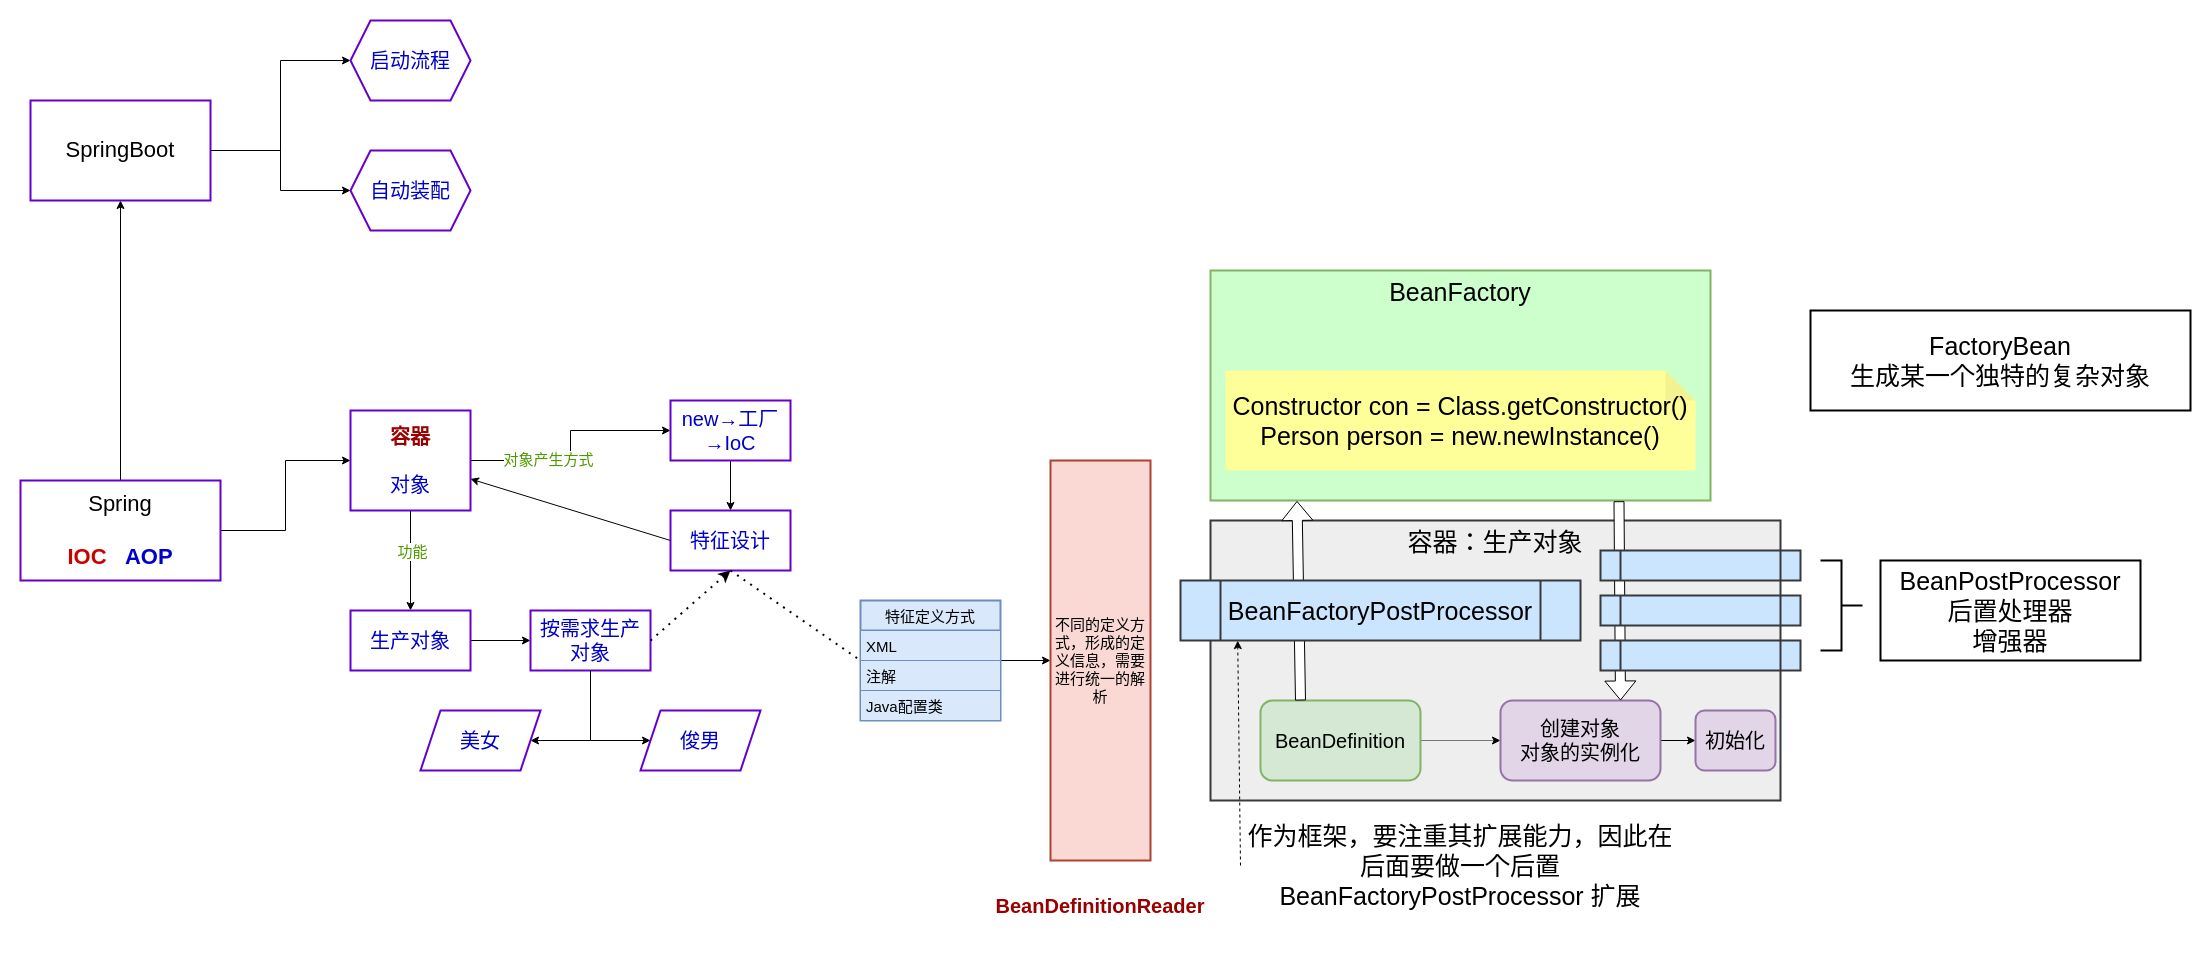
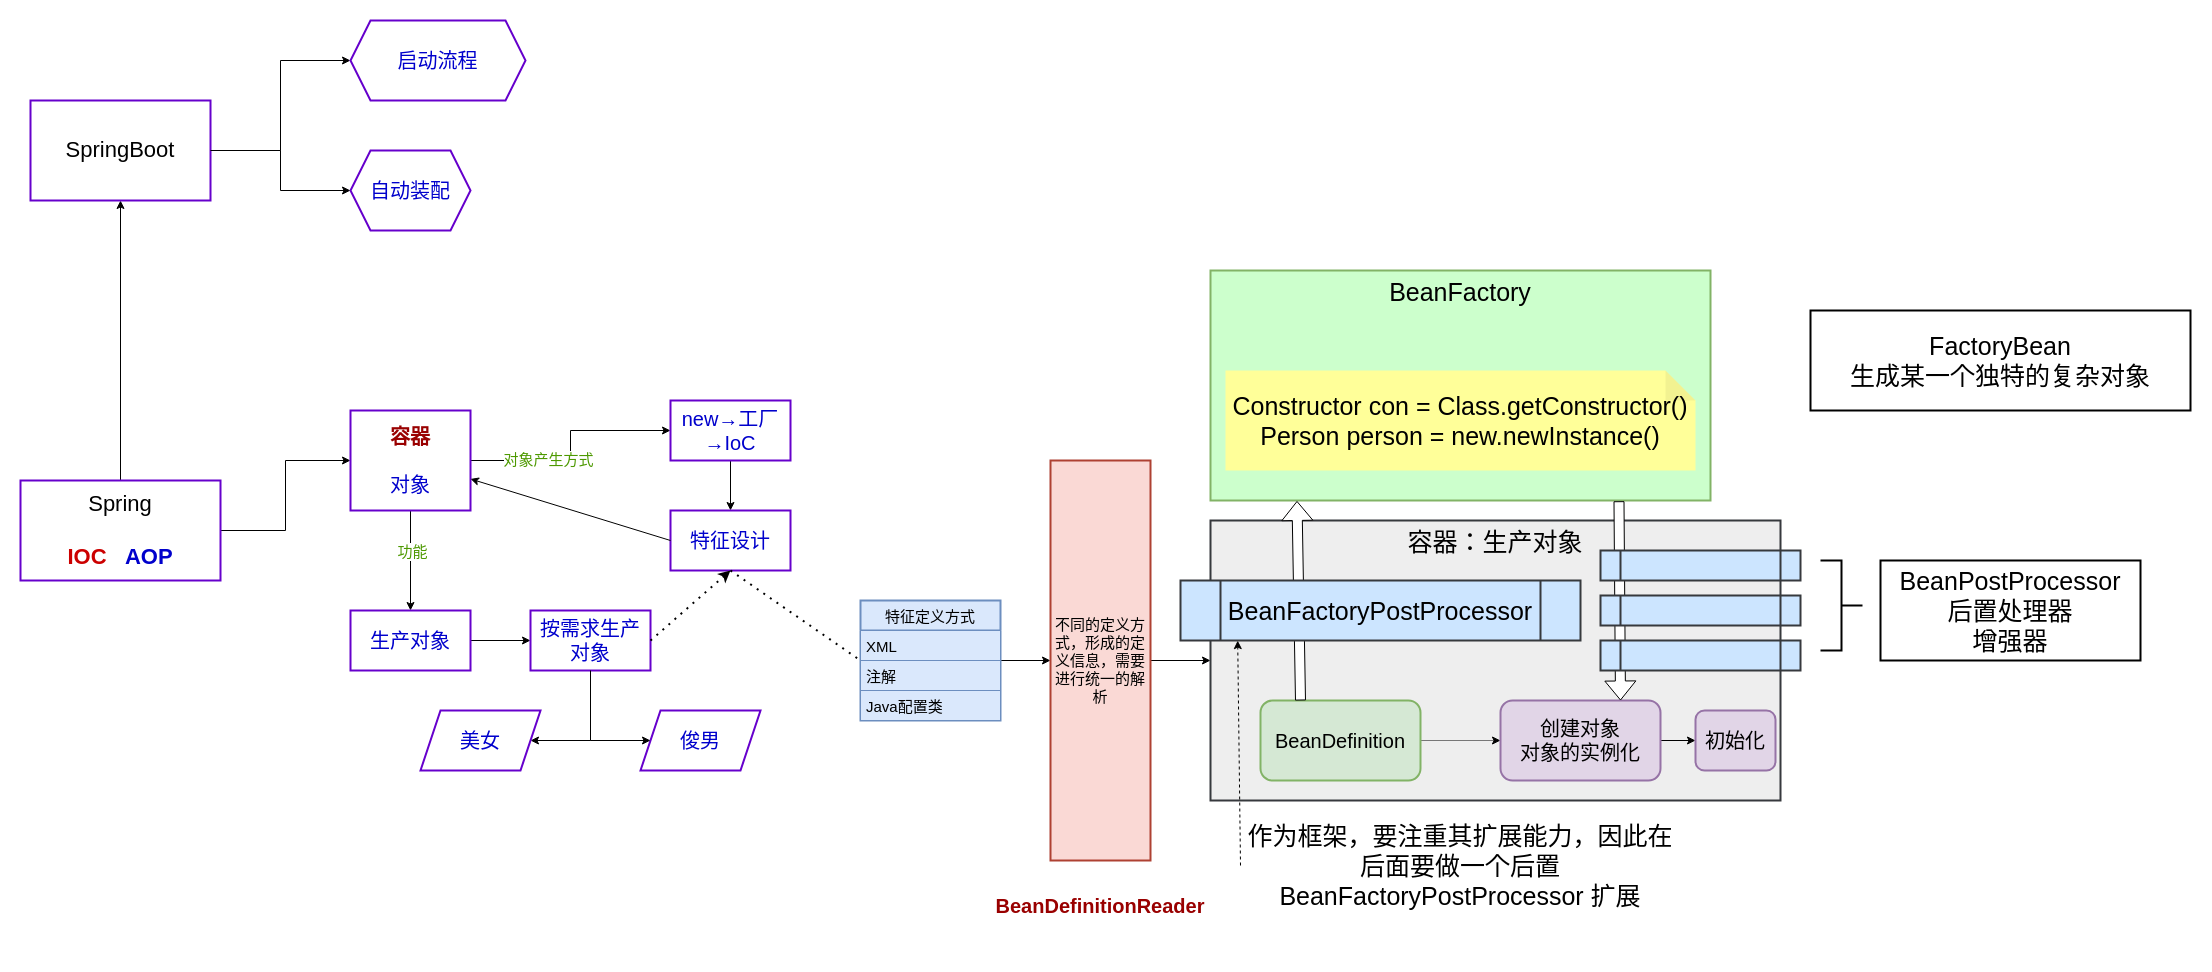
node "启动流程": size 120x80 -> 175x80
edge "不同的定义方式，形成的定义信息，需要进行统一的解析" -> "容器：生产对象": added
